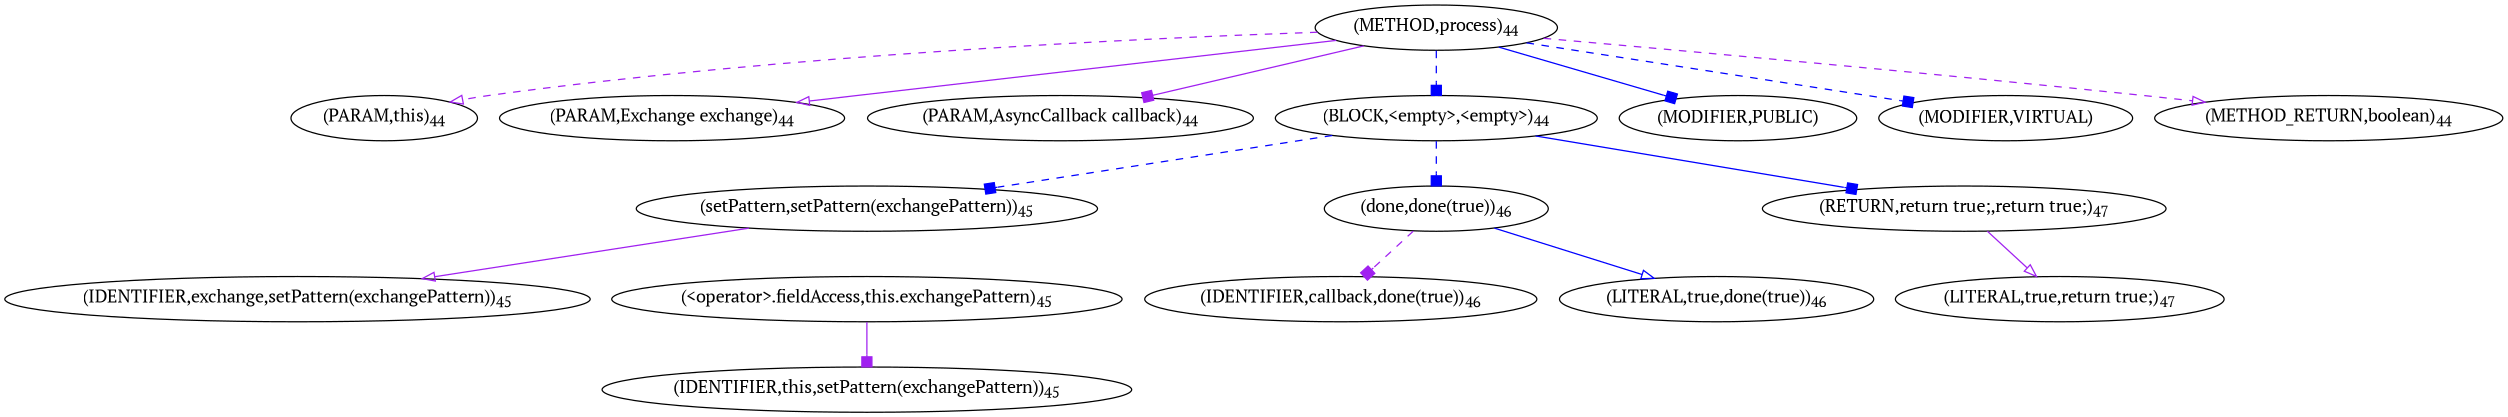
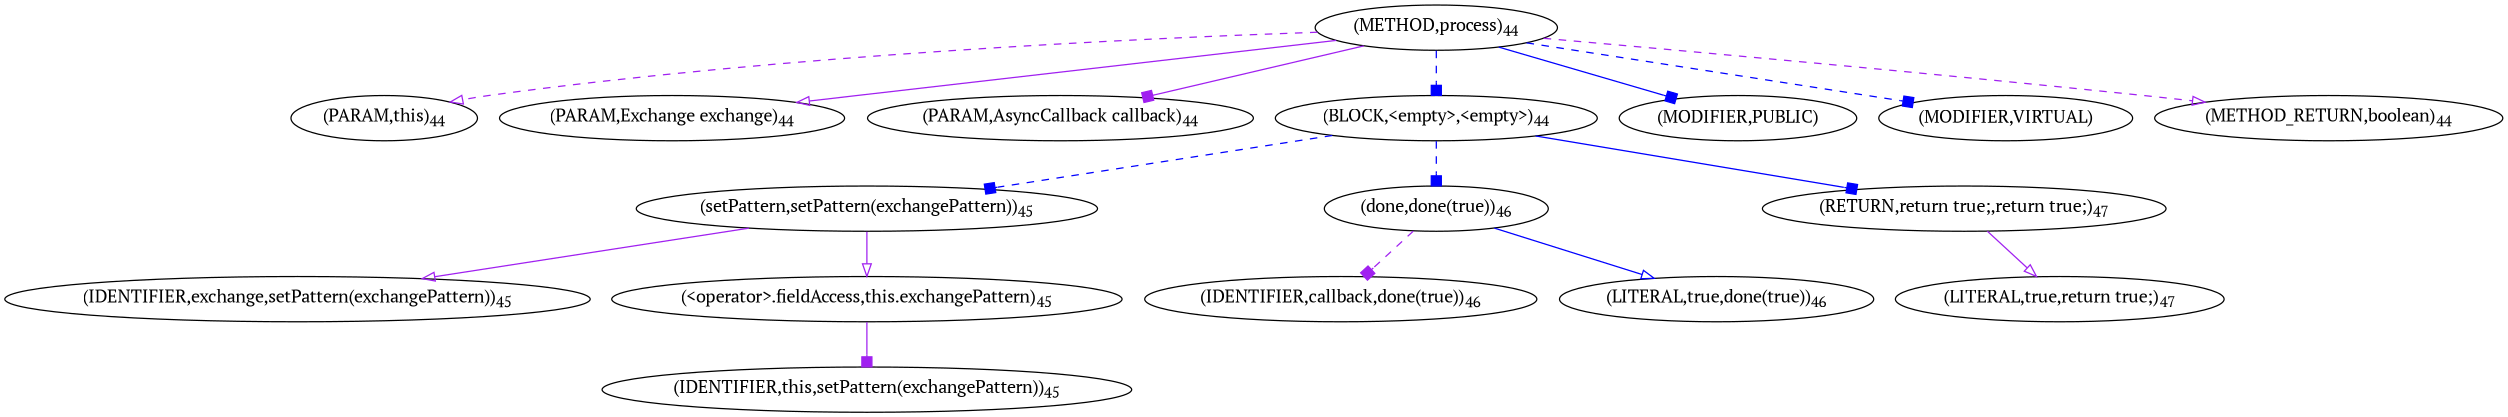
edge "(setPattern,setPattern(exchangePattern))" -> "(<operator>.fieldAccess,this.exchangePattern)": added
